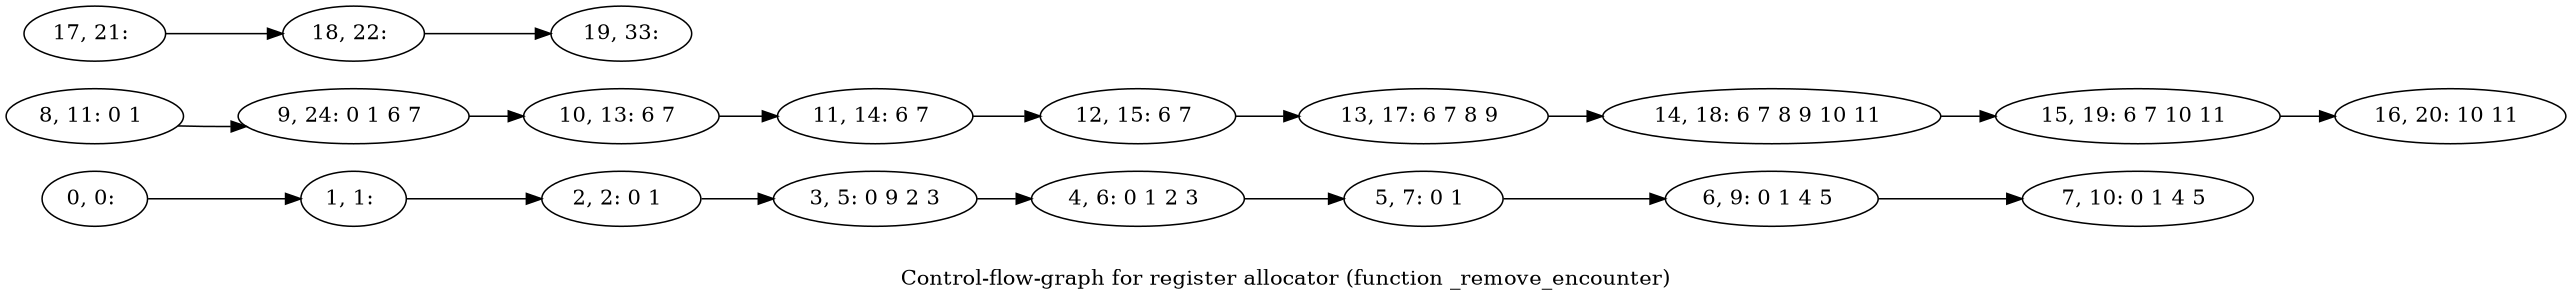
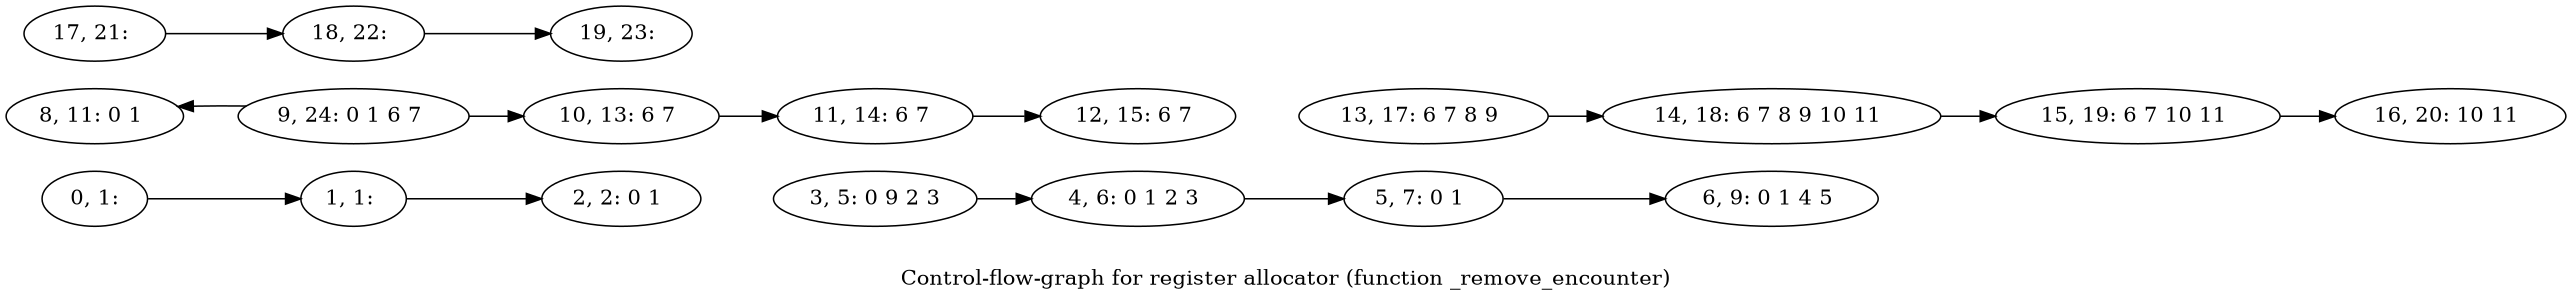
node "19, 33:": label "19, 33:" -> "19, 23:"
edge "12, 15: 6 7" -> "13, 17: 6 7 8 9": removed
edge "8, 11: 0 1" -> "9, 24: 0 1 6 7": reversed
node "0, 0:": label "0, 0:" -> "0, 1:"
edge "2, 2: 0 1" -> "3, 5: 0 9 2 3": removed
node "7, 10: 0 1 4 5": removed
